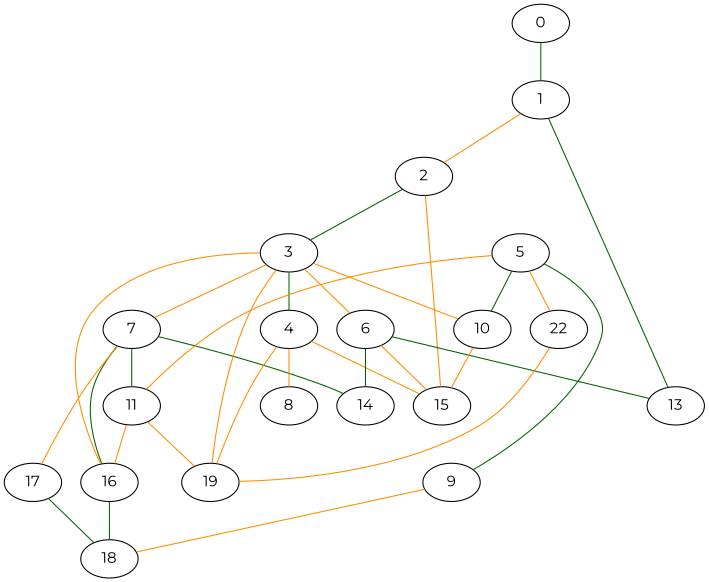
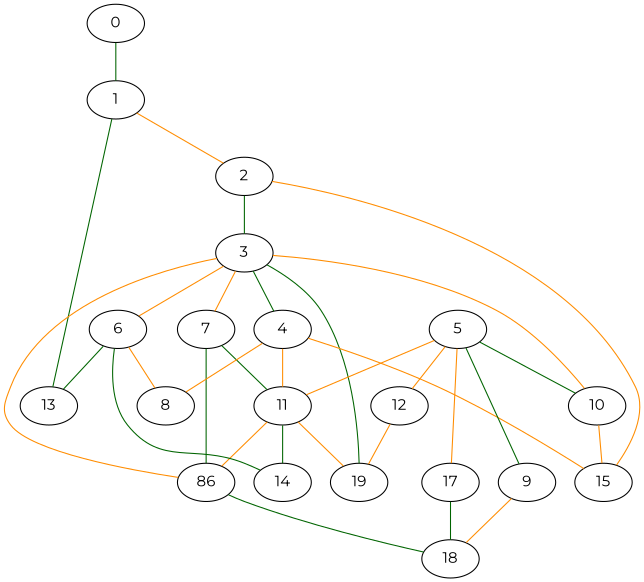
node "22": label "22" -> "12"
edge "7" -- "14": now "11" -- "14"
edge "3" -- "19": color darkorange -> darkgreen
edge "6" -- "15": now "6" -- "8"
edge "4" -- "19": now "4" -- "11"
edge "7" -- "17": now "5" -- "17"
node "16": label "16" -> "86"
